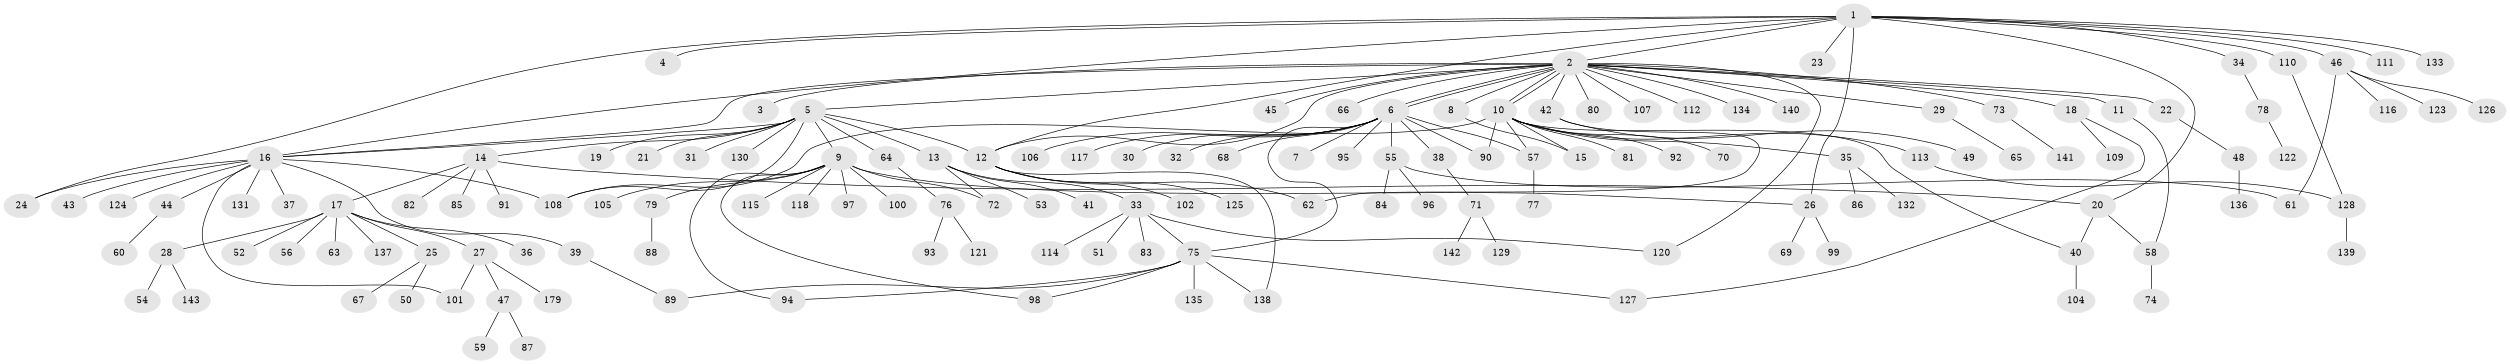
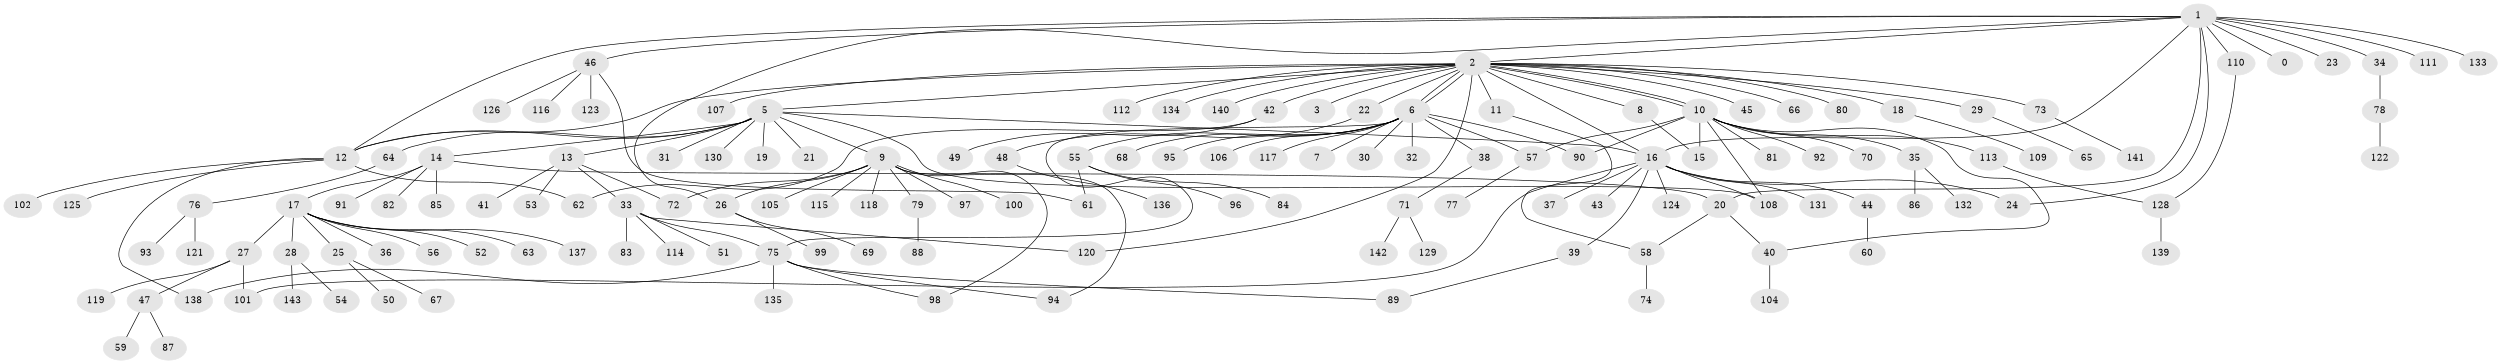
node "4": label "4" -> "0"
node "179": label "179" -> "119"
node "127": removed
